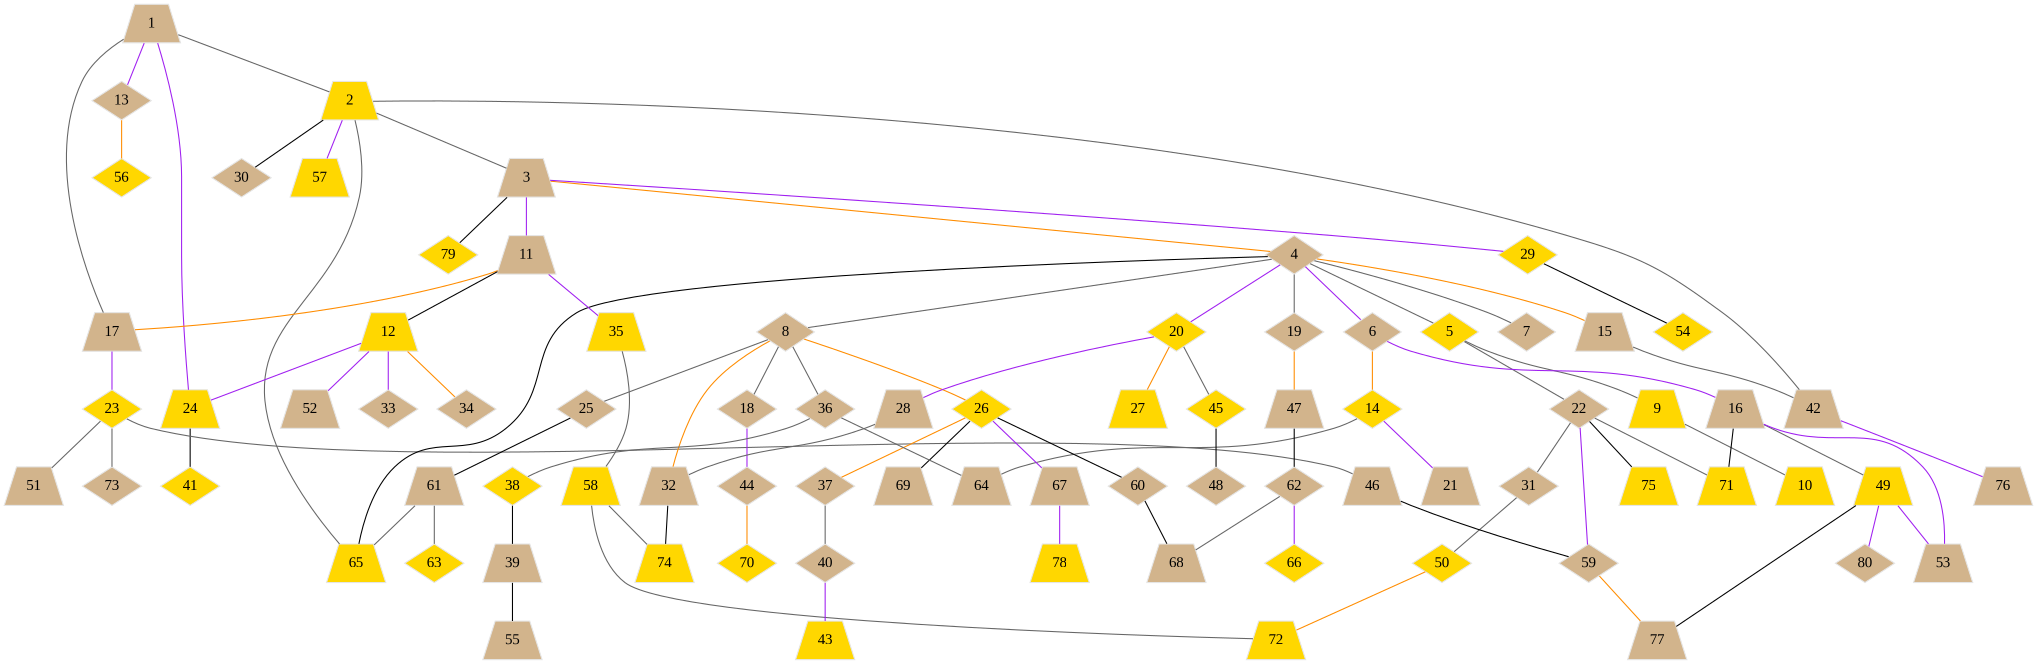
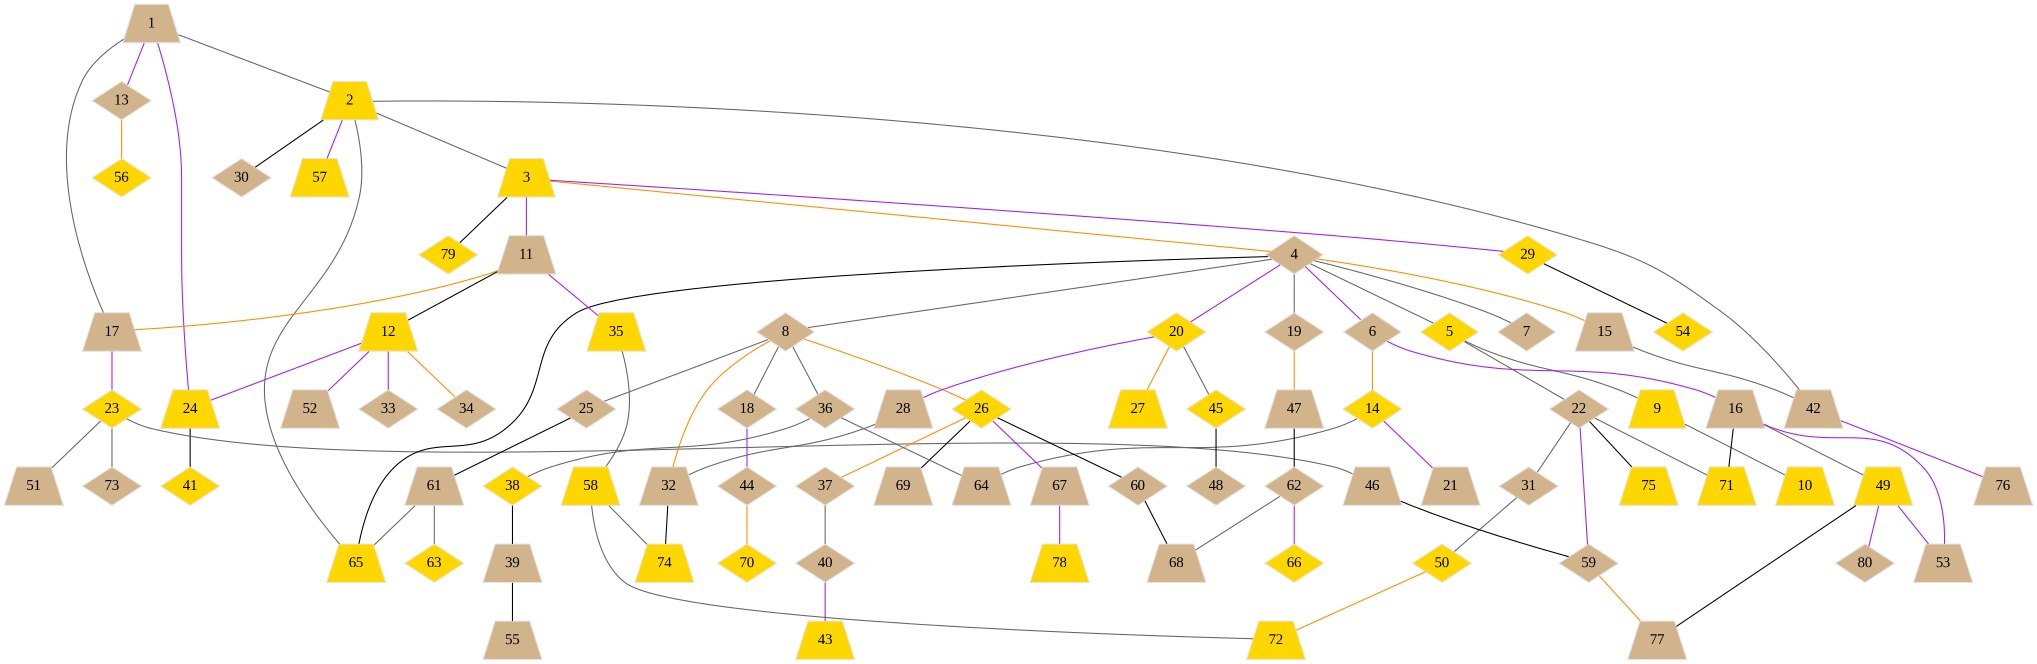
node "3": fillcolor tan -> gold
